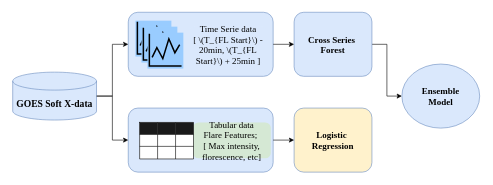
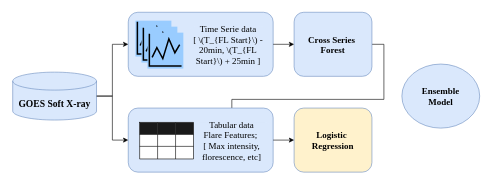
edge "Cross Series Forest" -> "Ensemble Model": now "Cross Series Forest" -> "Tabular data Flare Features; [ Max intensity, florescence, etc]"
node "GOES Soft X-data": label "GOES Soft X-data" -> "GOES Soft X-ray"
node "Tabular data Flare Features; [ Max intensity, florescence, etc]": fillcolor #d5e8d4 -> #dae8fc
